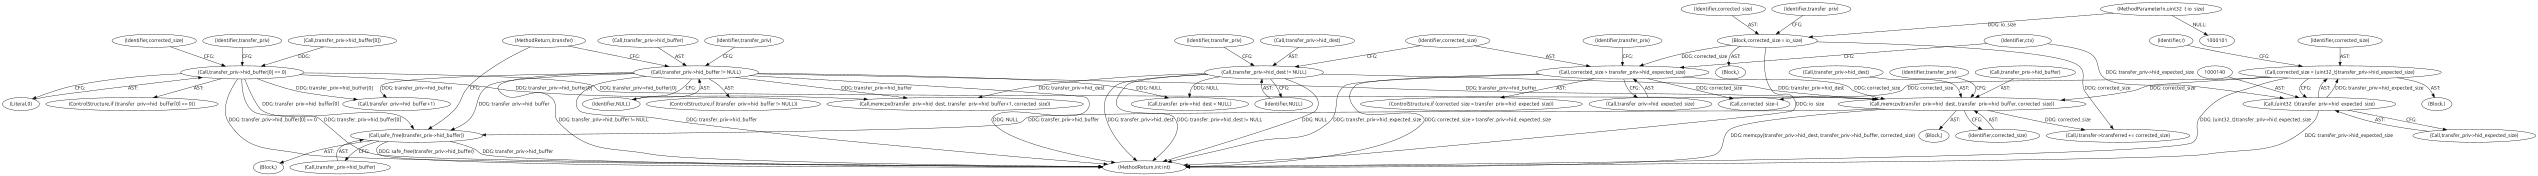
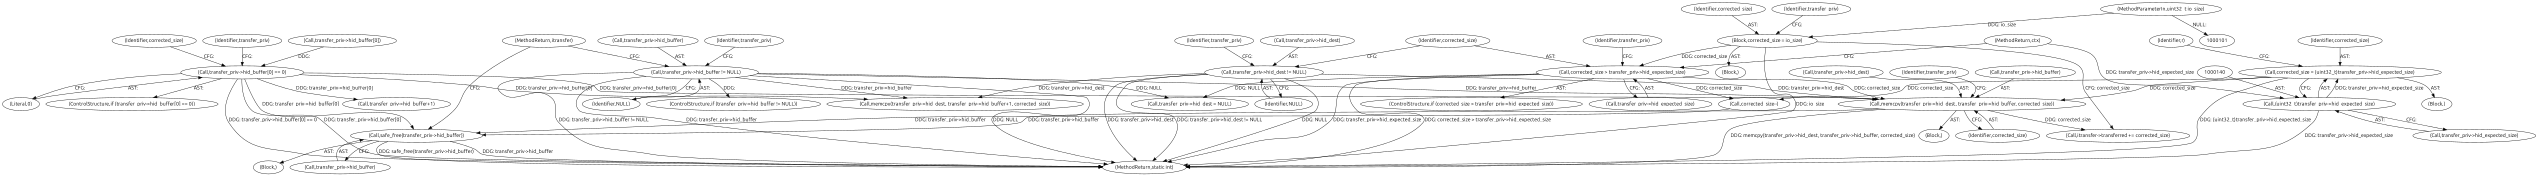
node "(Identifier,ctx)": label "(Identifier,ctx)" -> "(MethodReturn,ctx)"
edge "(Call,transfer_priv->hid_buffer != NULL)" -> "(Call,transfer_priv->hid_buffer+1)": removed, label "DDG: transfer_priv->hid_buffer"
edge "(Call,transfer_priv->hid_dest != NULL)" -> "(Call,transfer_priv->hid_dest = NULL)": now "(Call,corrected_size > transfer_priv->hid_expected_size)" -> "(Call,transfer_priv->hid_dest = NULL)"
edge "(Call,transfer_priv->hid_buffer != NULL)" -> "(Call,safe_free(transfer_priv->hid_buffer))": now "(Call,corrected_size--)" -> "(Call,safe_free(transfer_priv->hid_buffer))"
edge "(Call,transfer_priv->hid_buffer != NULL)" -> "(ControlStructure,if (transfer_priv->hid_buffer != NULL))": label "AST: " -> "DDG: "
edge "(Block,corrected_size = io_size)" -> "(Call,itransfer->transferred += corrected_size)": label "DDG: corrected_size" -> "CFG: corrected_size"
node "(MethodReturn,int int)": label "(MethodReturn,int int)" -> "(MethodReturn,static int)"
